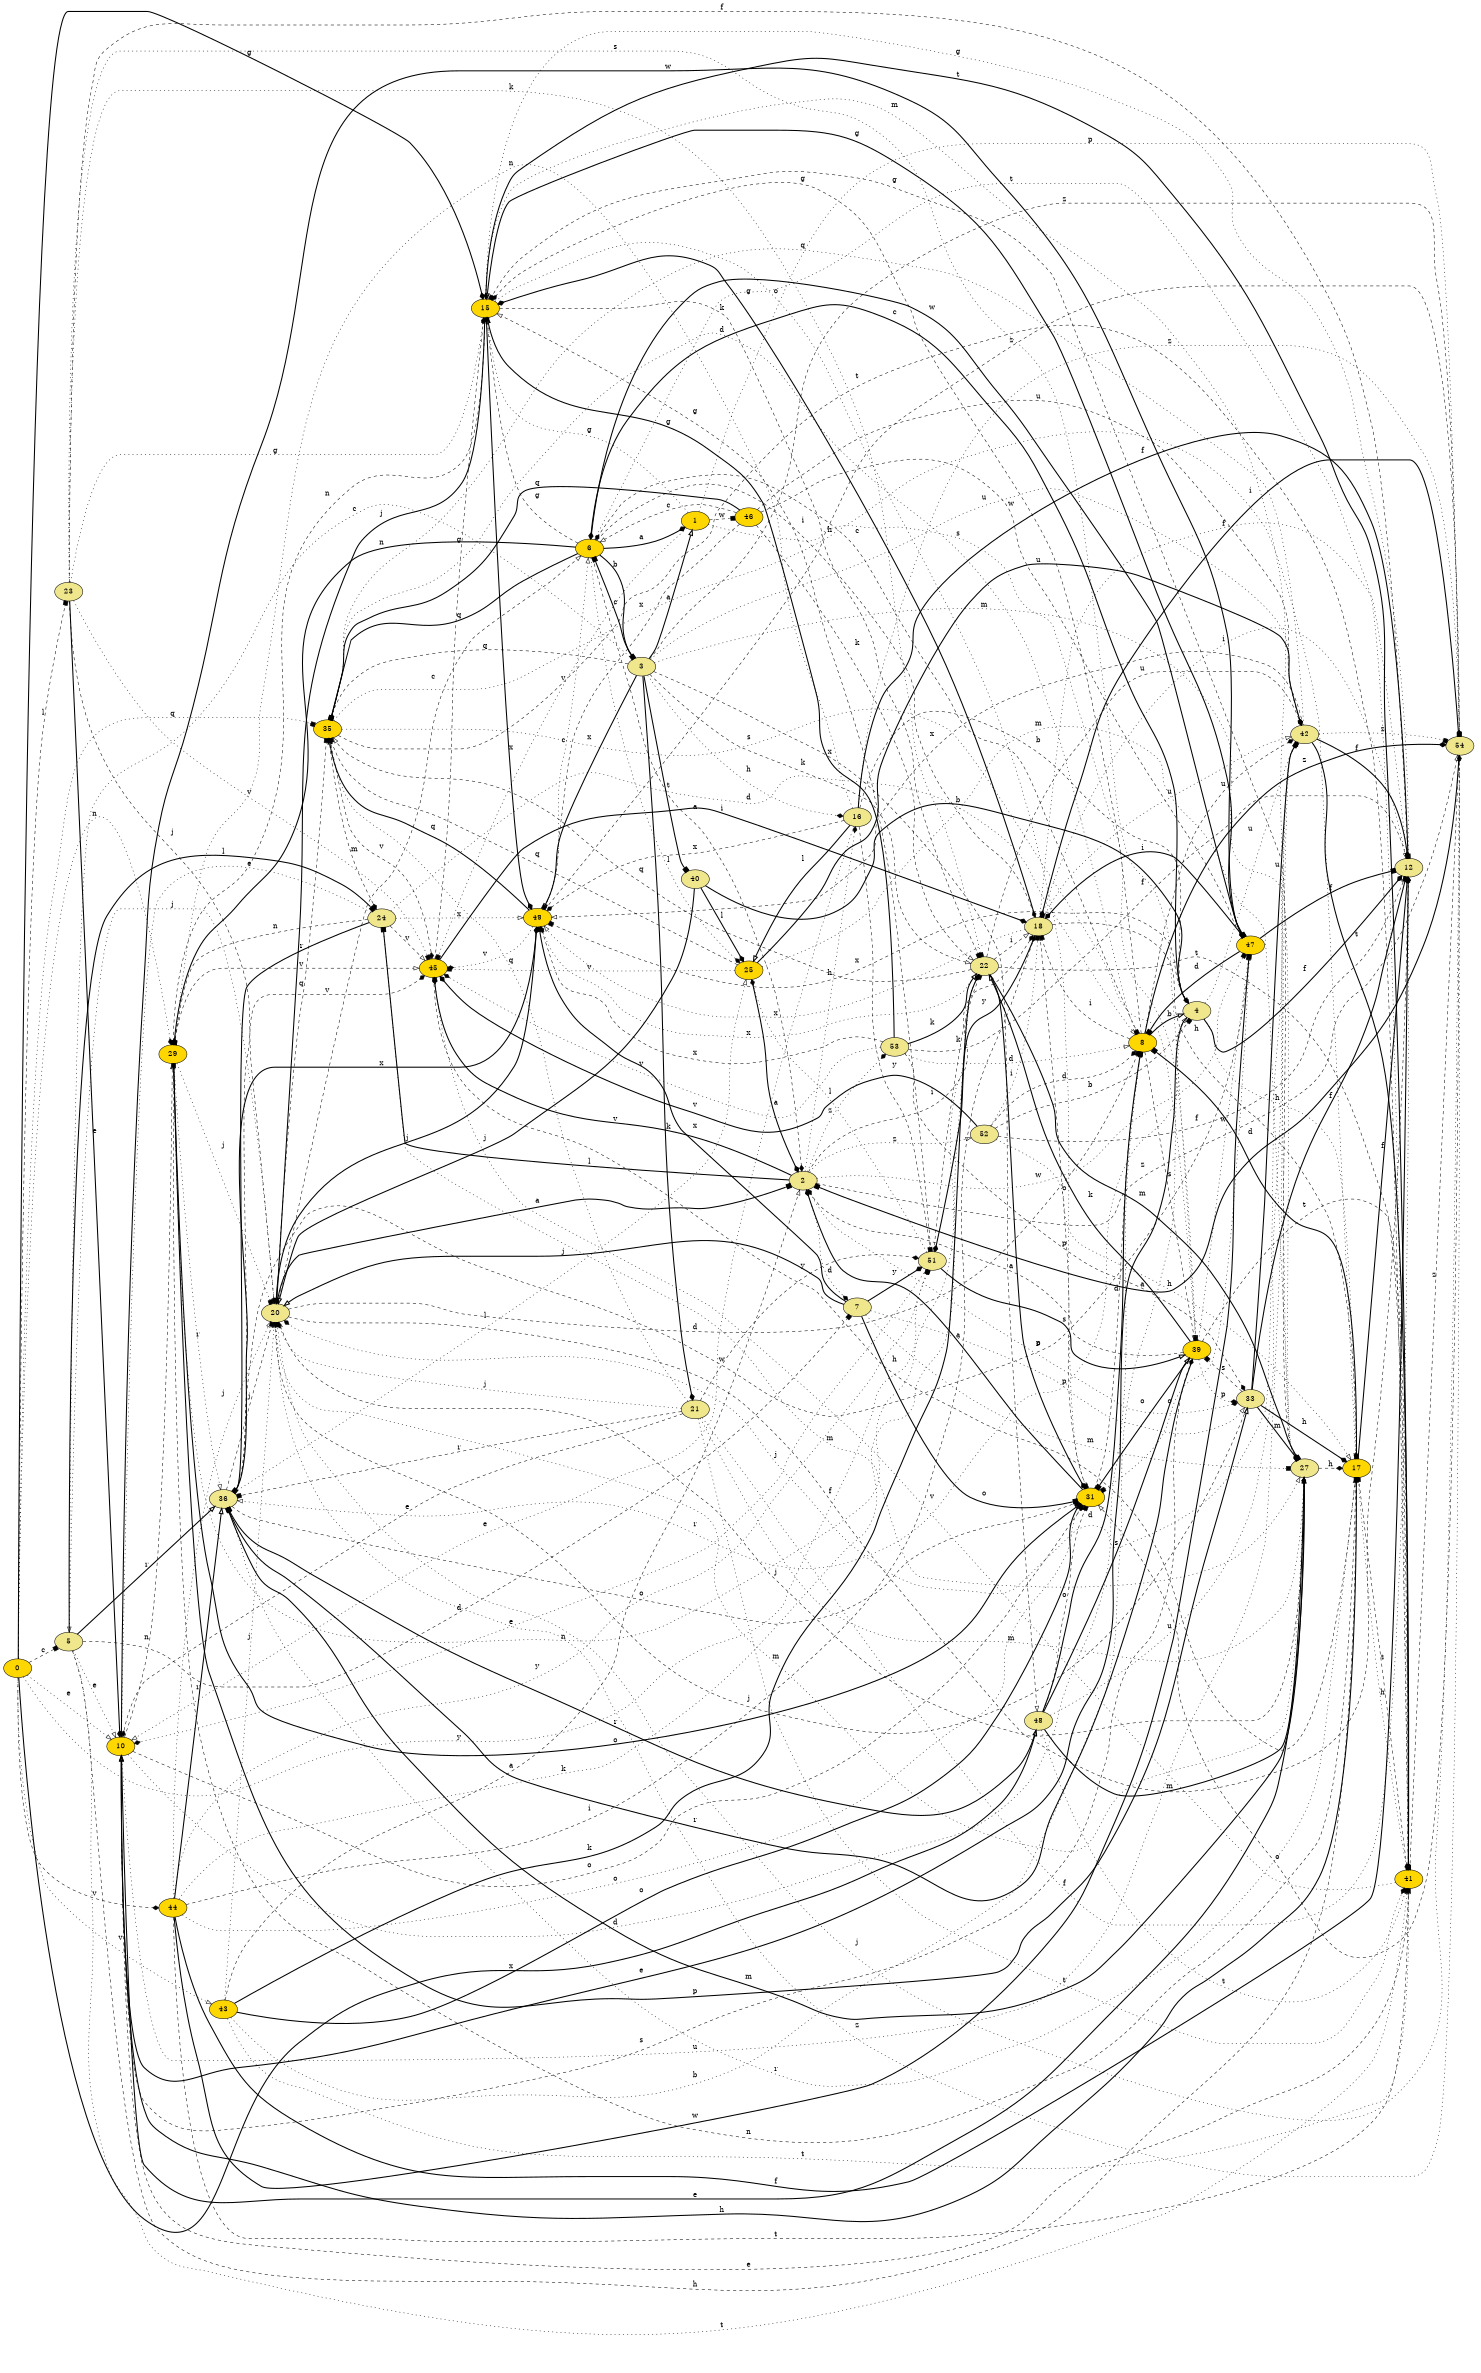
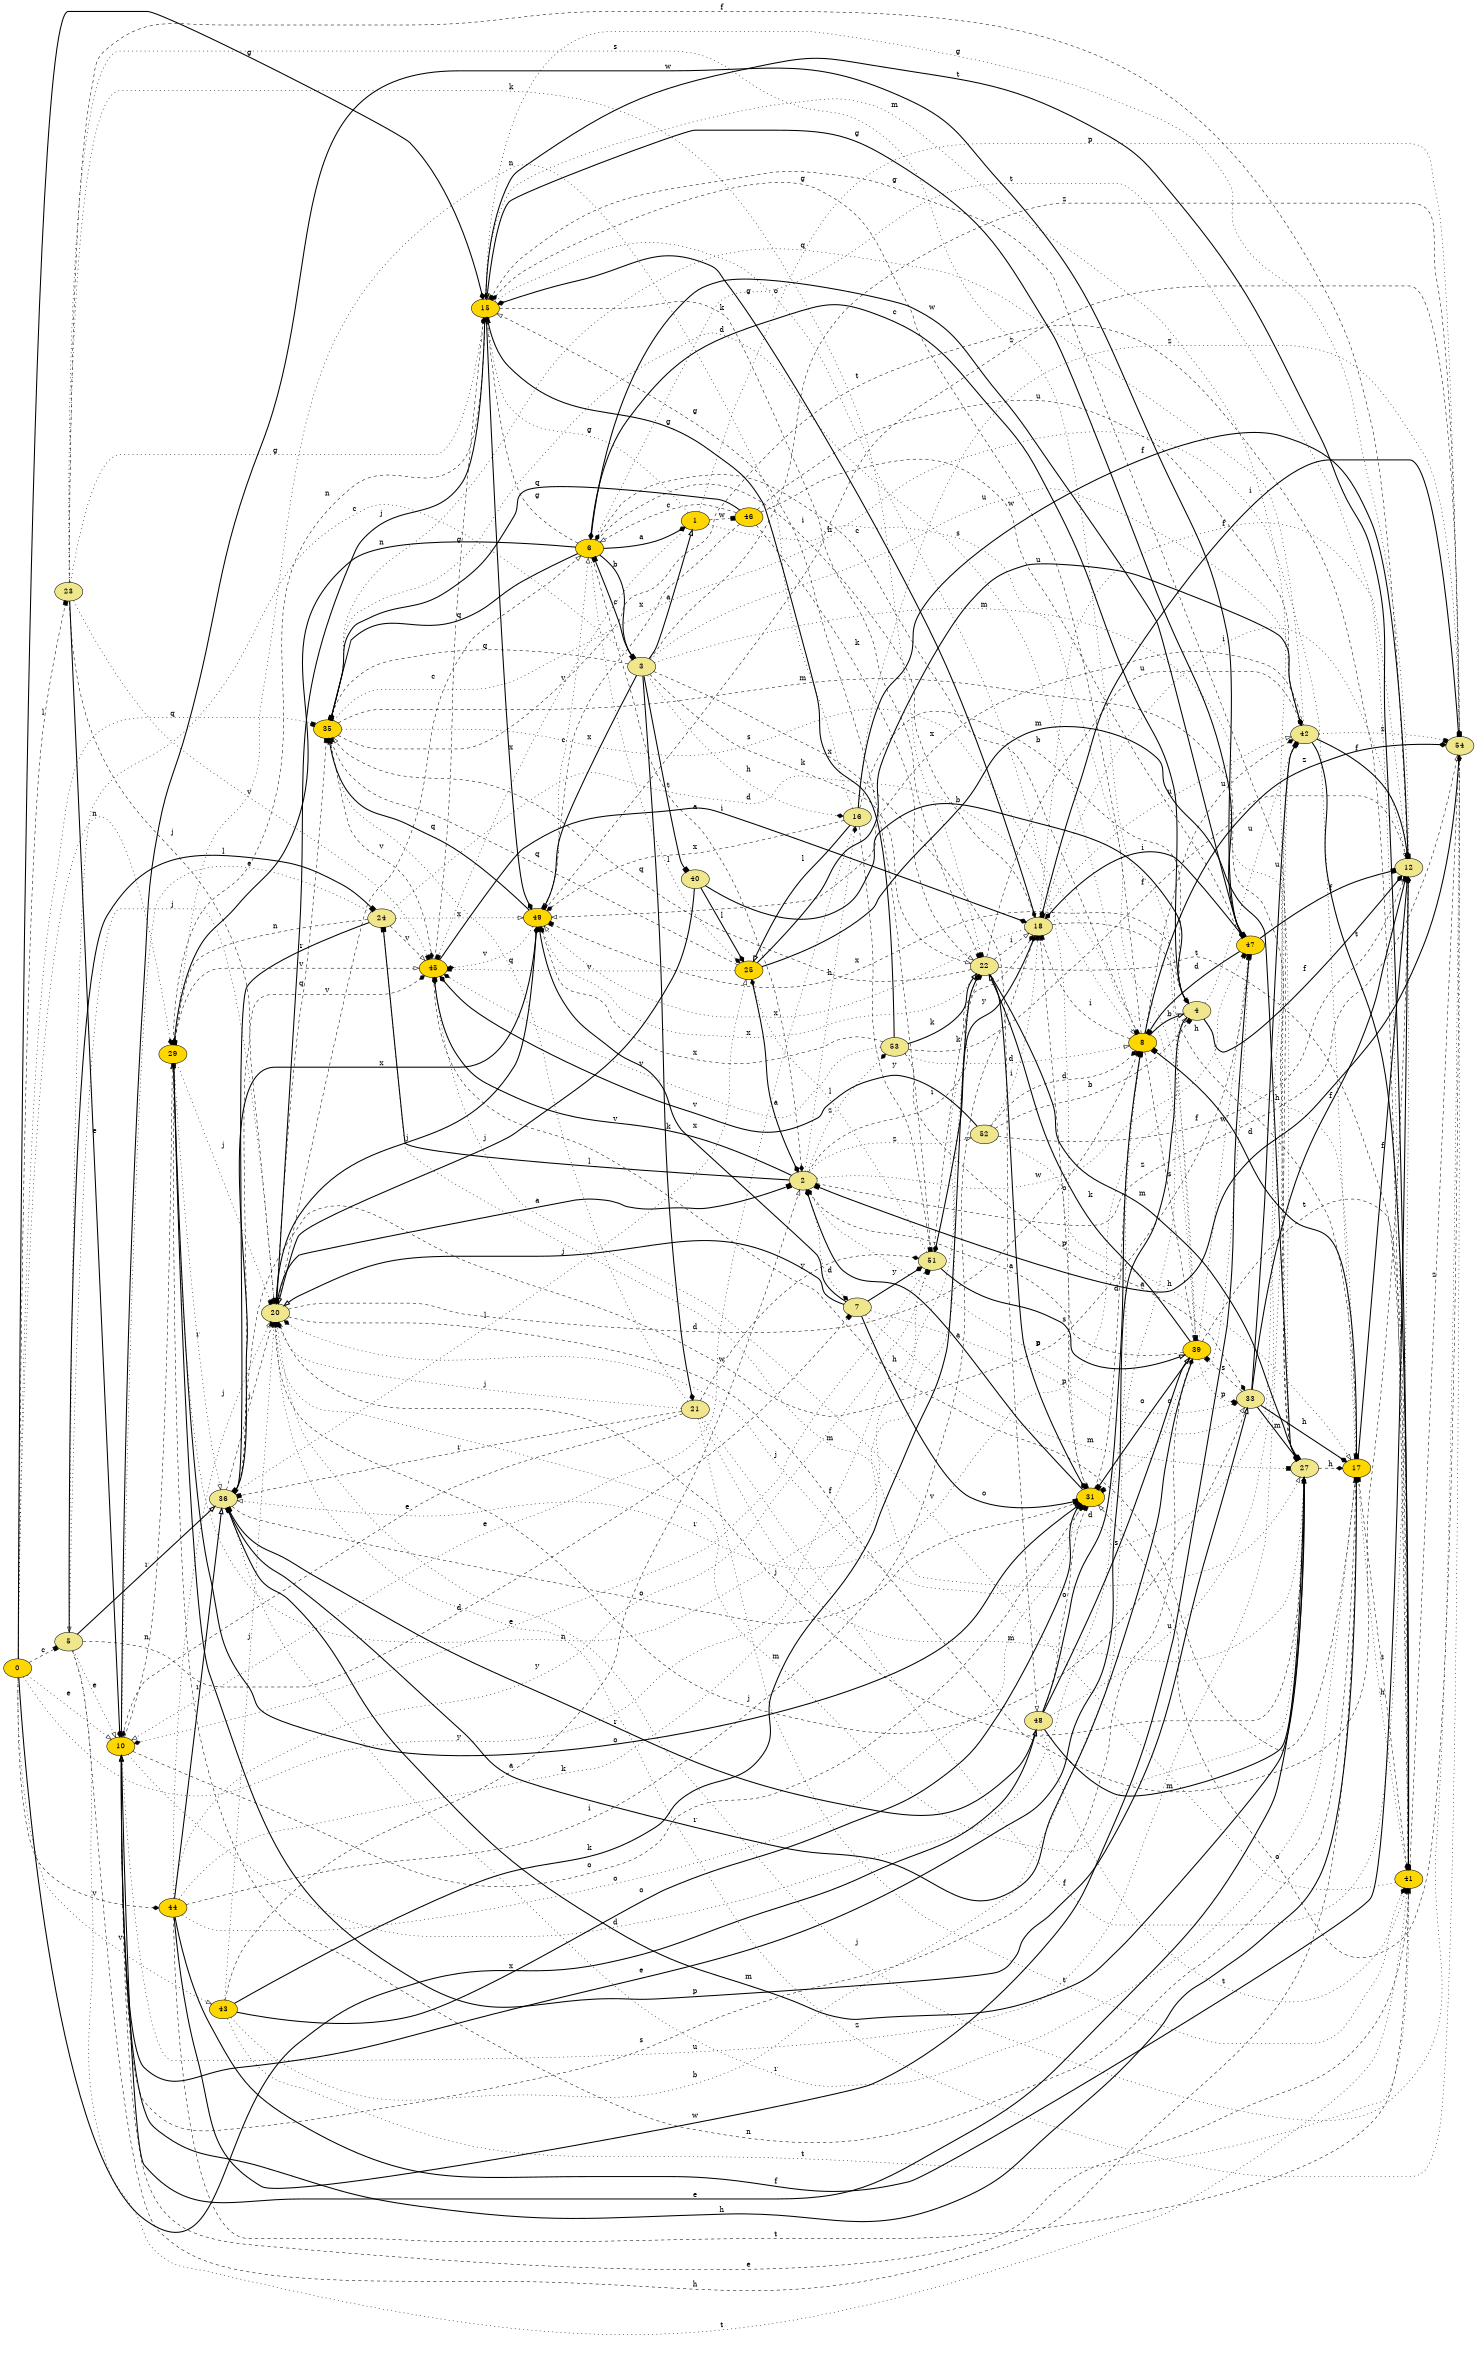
edge "35" -> "24": now "35" -> "27"
edge "25" -> "27": style dotted -> bold
